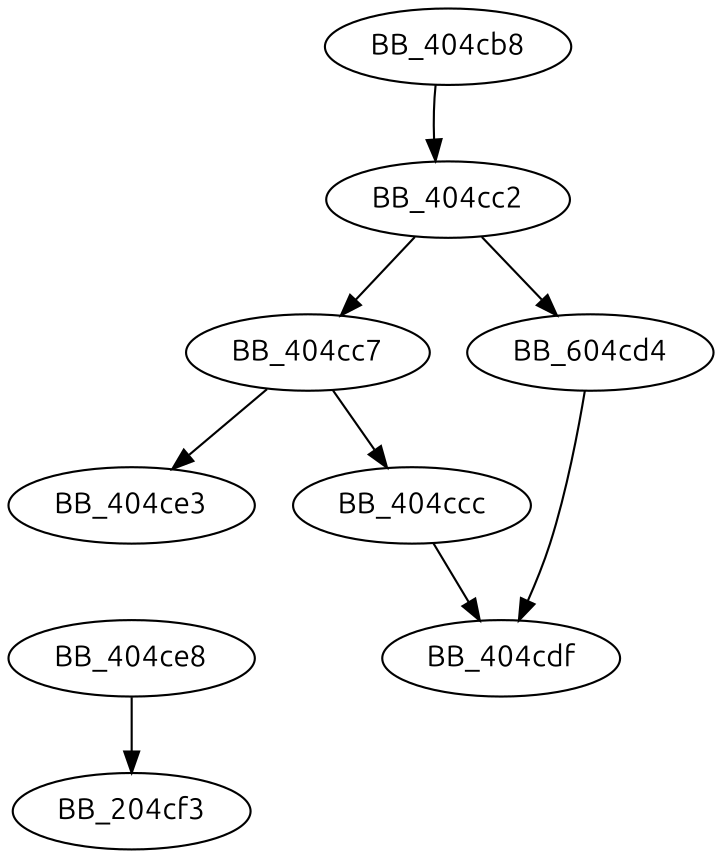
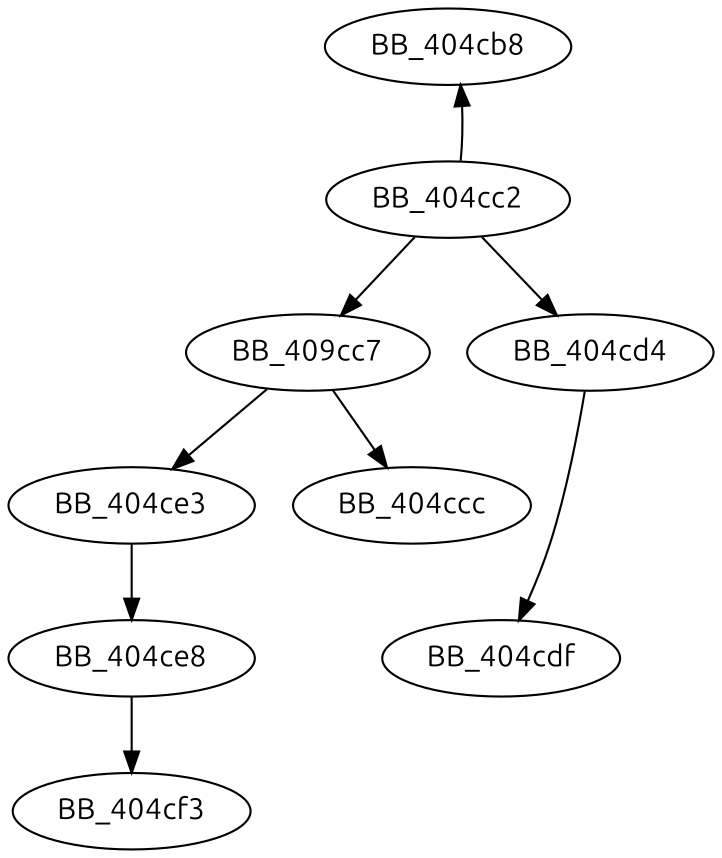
edge "BB_404cb8" -> "BB_404cc2": reversed
node "BB_404cc7": label "BB_404cc7" -> "BB_409cc7"
node "BB_604cd4": label "BB_604cd4" -> "BB_404cd4"
edge "BB_404ce3" -> "BB_404ce8": added
edge "BB_404ccc" -> "BB_404cdf": removed
node "BB_204cf3": label "BB_204cf3" -> "BB_404cf3"
